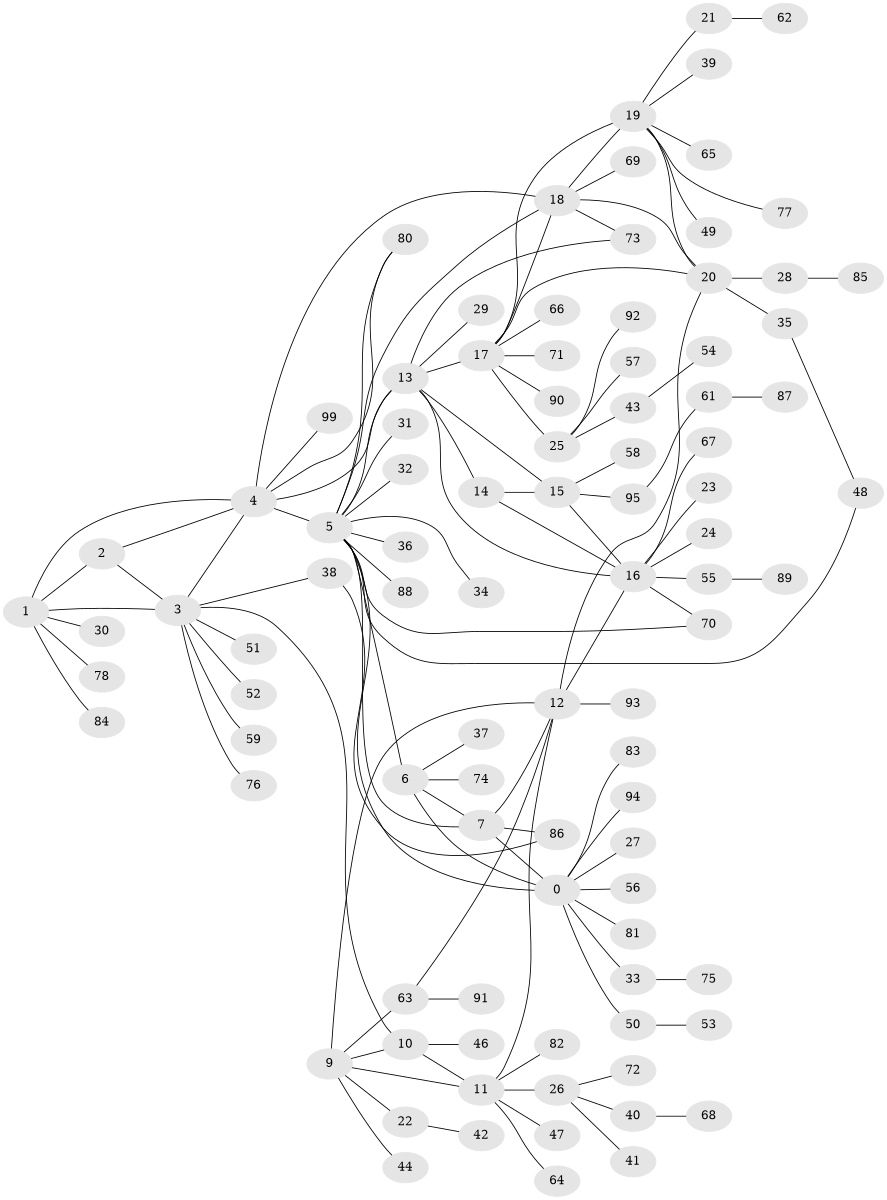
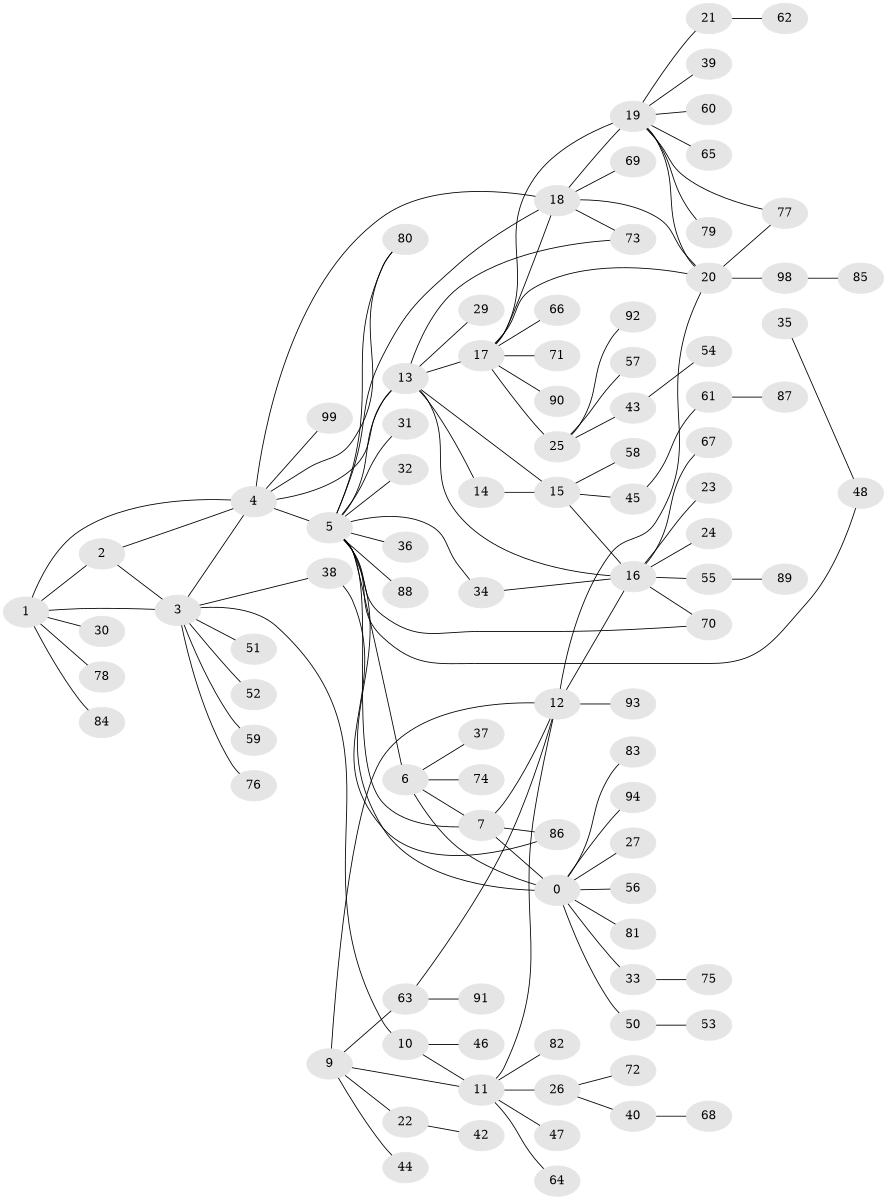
node "60": added
node "49": label "49" -> "79"
node "28": label "28" -> "98"
edge "20" -- "35": now "20" -- "77"
node "95": label "95" -> "45"
edge "14" -- "16": now "34" -- "16"
edge "10" -- "9": removed
node "41": removed
